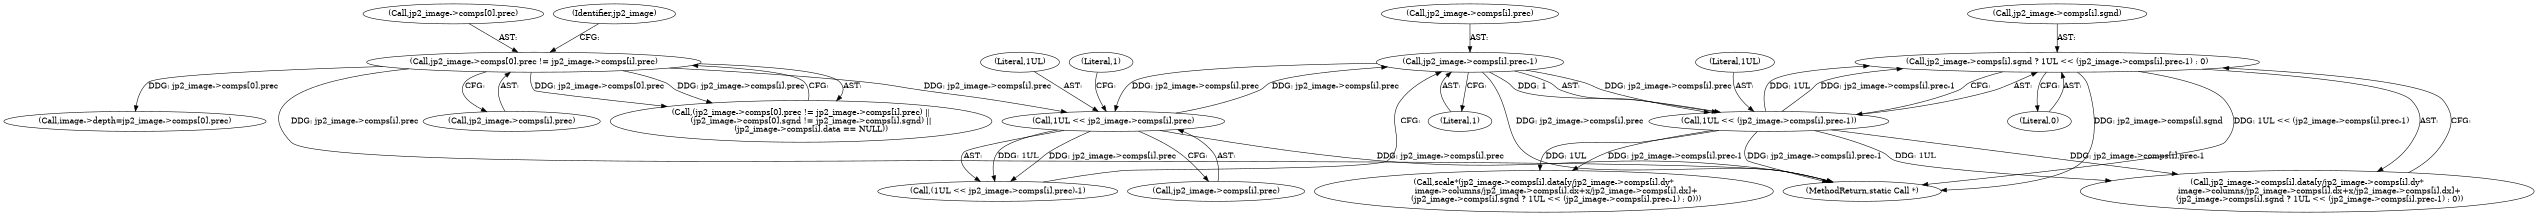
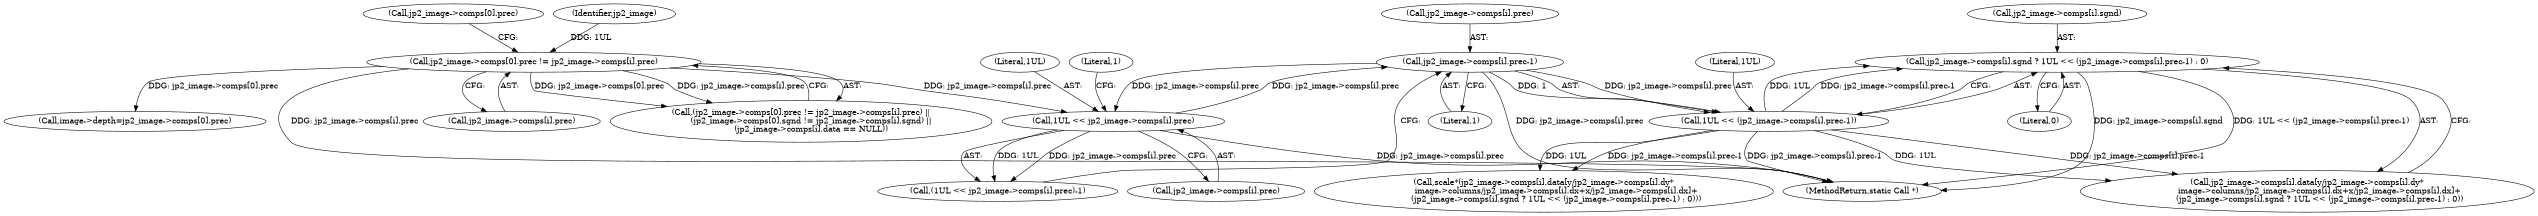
edge "(Call,jp2_image->comps[0].prec)" -> "(Call,jp2_image->comps[0].prec != jp2_image->comps[i].prec)": label "AST: " -> "CFG: "
edge "(Identifier,jp2_image)" -> "(Call,jp2_image->comps[0].prec != jp2_image->comps[i].prec)": label "CFG: " -> "DDG: 1UL"
